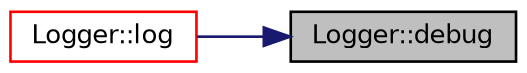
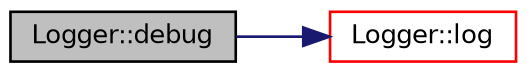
edge "Logger::log" -> "Logger::debug": reversed
